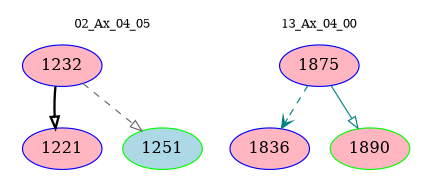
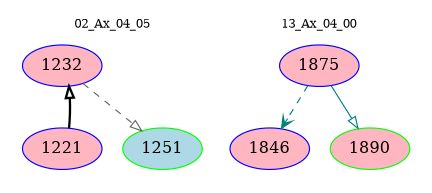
edge "1232" -> "1221": reversed
node "1836": label "1836" -> "1846"
